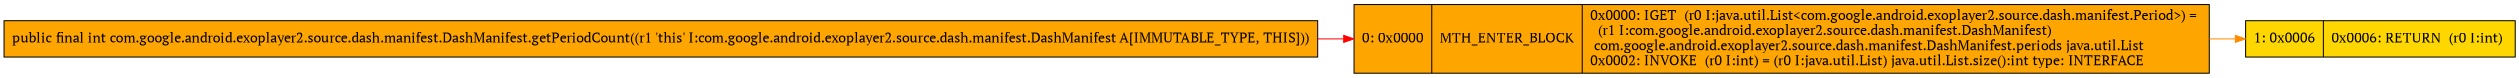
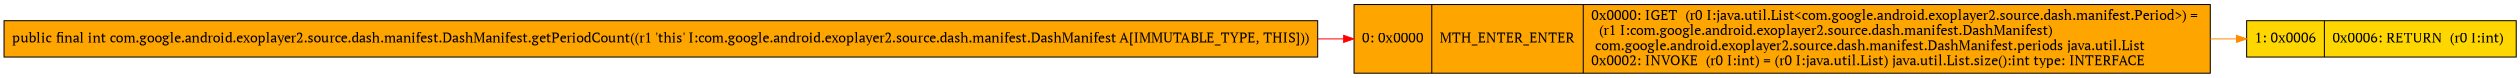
node "0: 0x0000": text "MTH_ENTER_BLOCK" -> "MTH_ENTER_ENTER"
